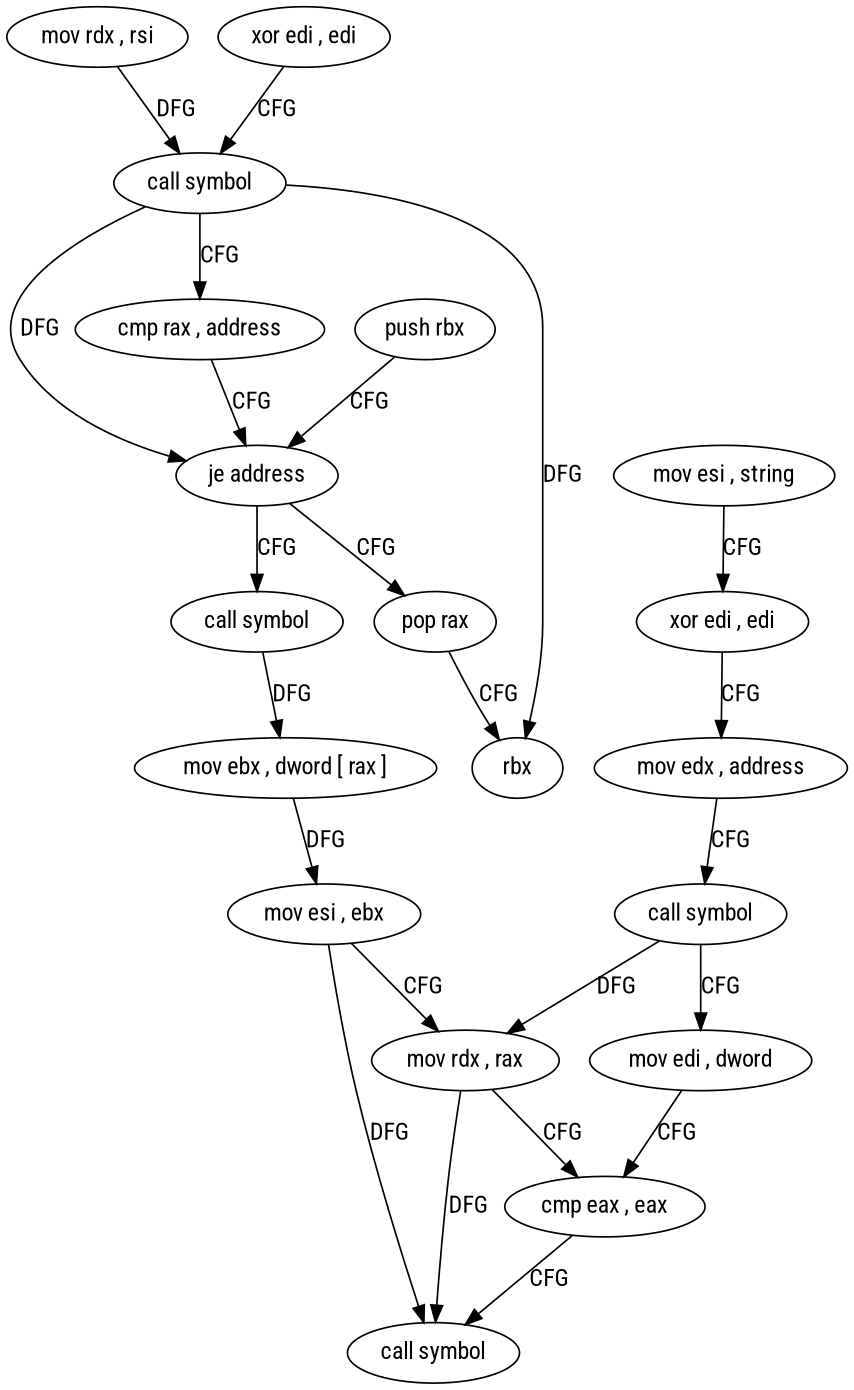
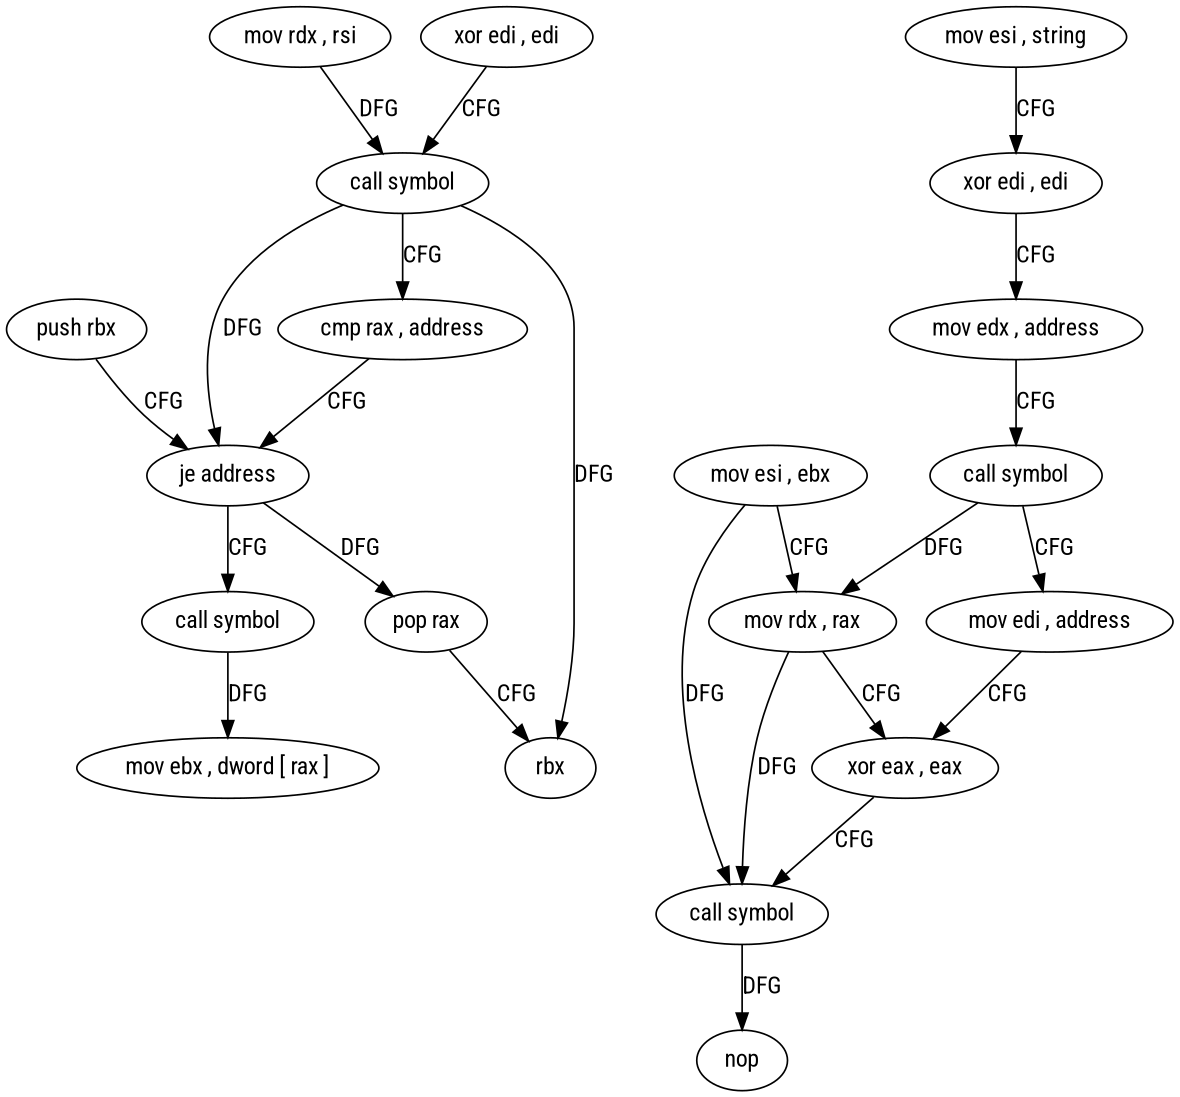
edge "je address" -> "pop rax": label "CFG" -> "DFG"
edge "mov ebx , dword [ rax ]" -> "mov esi , ebx": removed, label "DFG"
node "mov edi , dword": label "mov edi , dword" -> "mov edi , address"
node "nop": added
node "cmp eax , eax": label "cmp eax , eax" -> "xor eax , eax"
